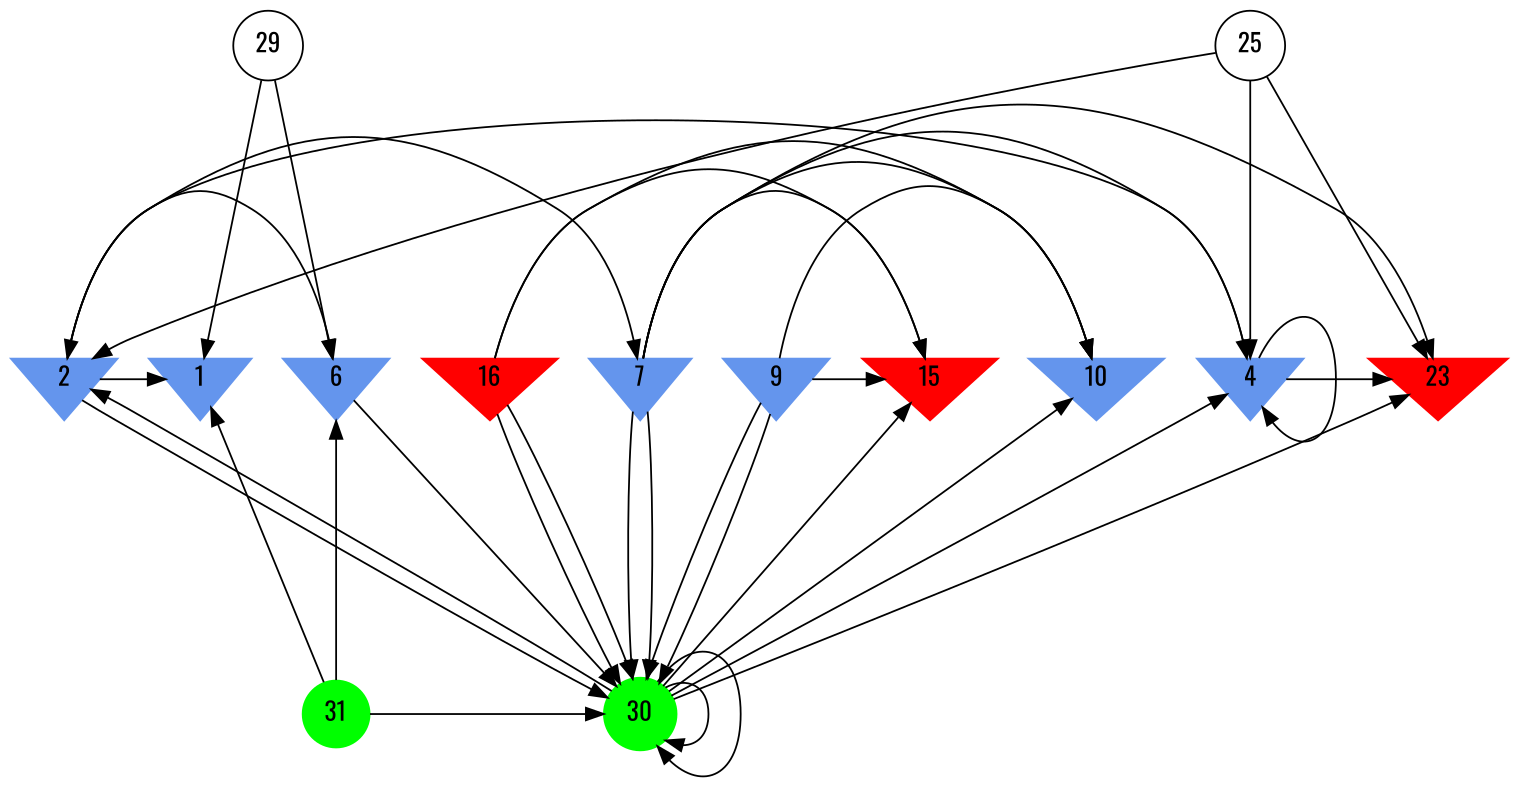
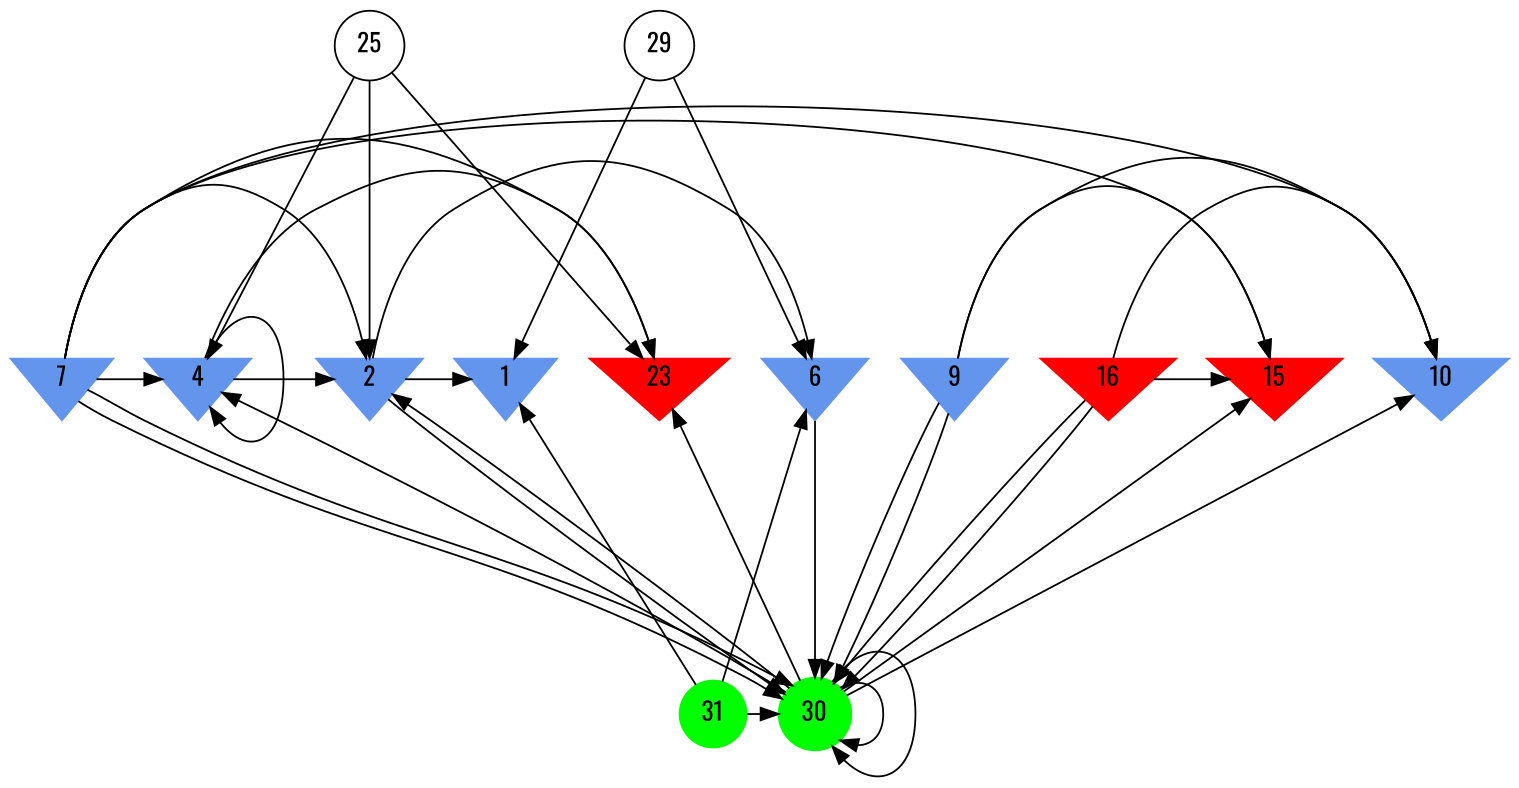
edge "2" -> "7": reversed
